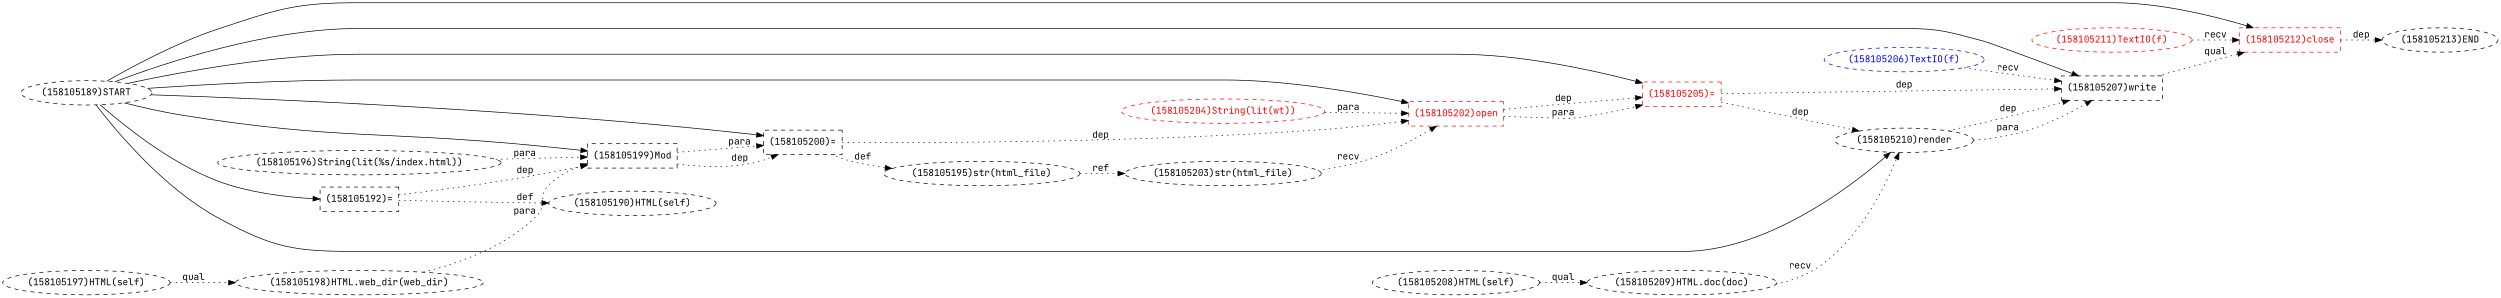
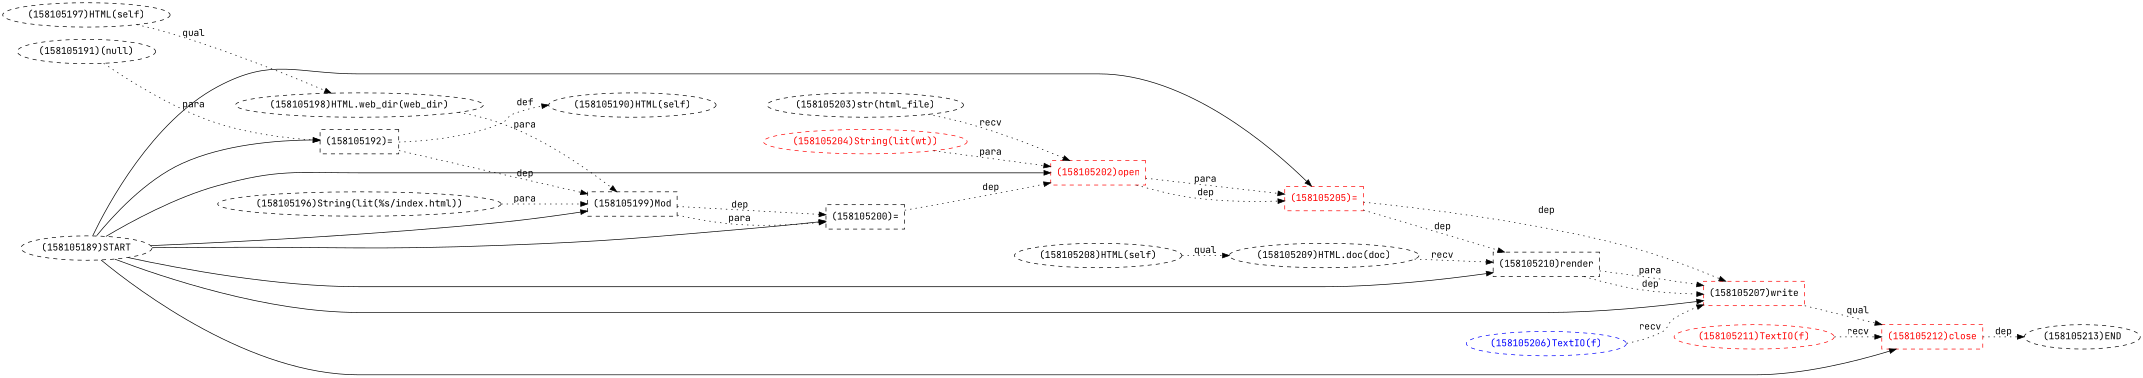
node "(158105191)(null)": added
node "(158105207)write": color black -> red
node "(158105210)render": shape ellipse -> box
node "(158105195)str(html_file)": removed
